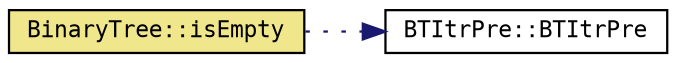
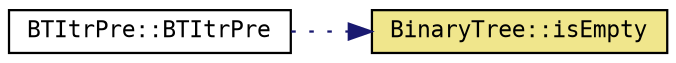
edge "BinaryTree::isEmpty" -> "BTItrPre::BTItrPre": reversed
